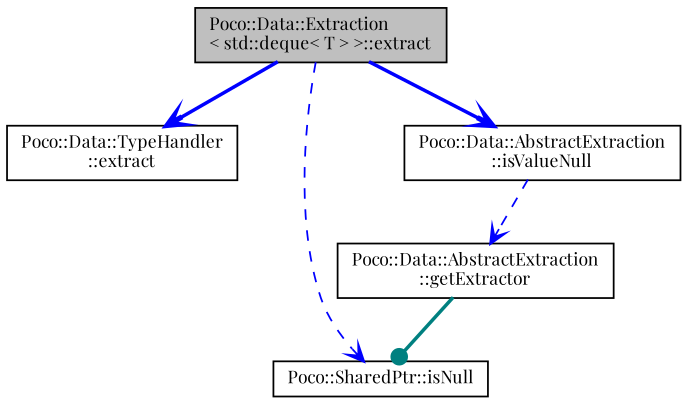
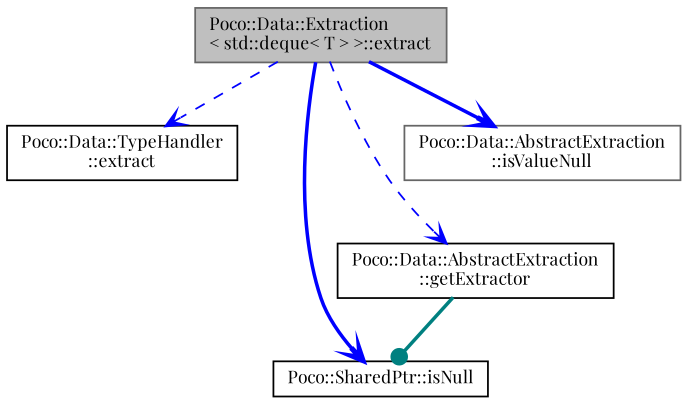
node "Poco::Data::Extraction < std::deque< T > >::extract": color black -> gray40
edge "Poco::Data::Extraction < std::deque< T > >::extract" -> "Poco::Data::TypeHandler ::extract": style bold -> dashed
node "Poco::Data::AbstractExtraction ::isValueNull": color black -> gray40
edge "Poco::Data::AbstractExtraction ::isValueNull" -> "Poco::Data::AbstractExtraction ::getExtractor": now "Poco::Data::Extraction < std::deque< T > >::extract" -> "Poco::Data::AbstractExtraction ::getExtractor"
edge "Poco::Data::Extraction < std::deque< T > >::extract" -> "Poco::SharedPtr::isNull": style dashed -> bold
